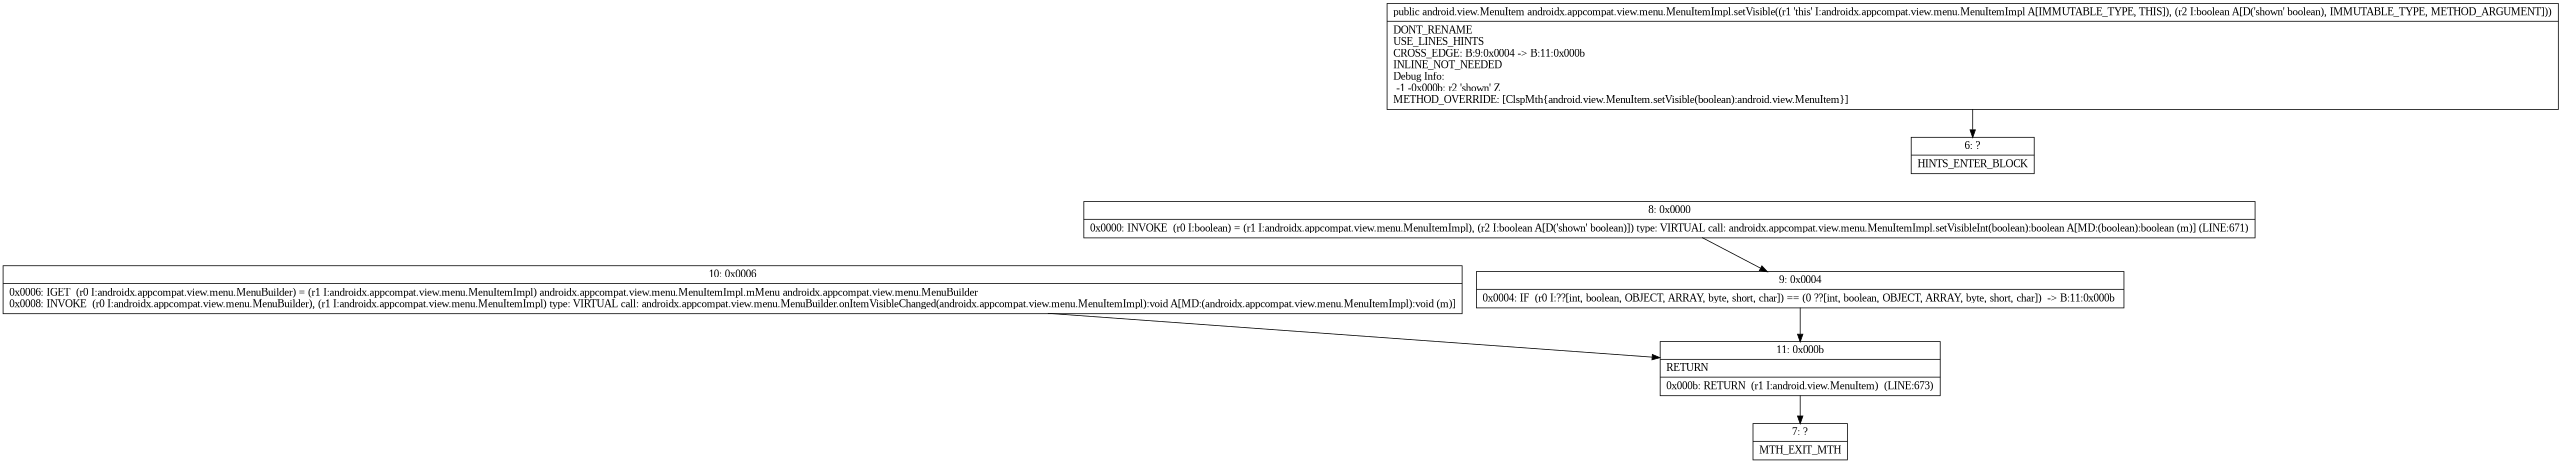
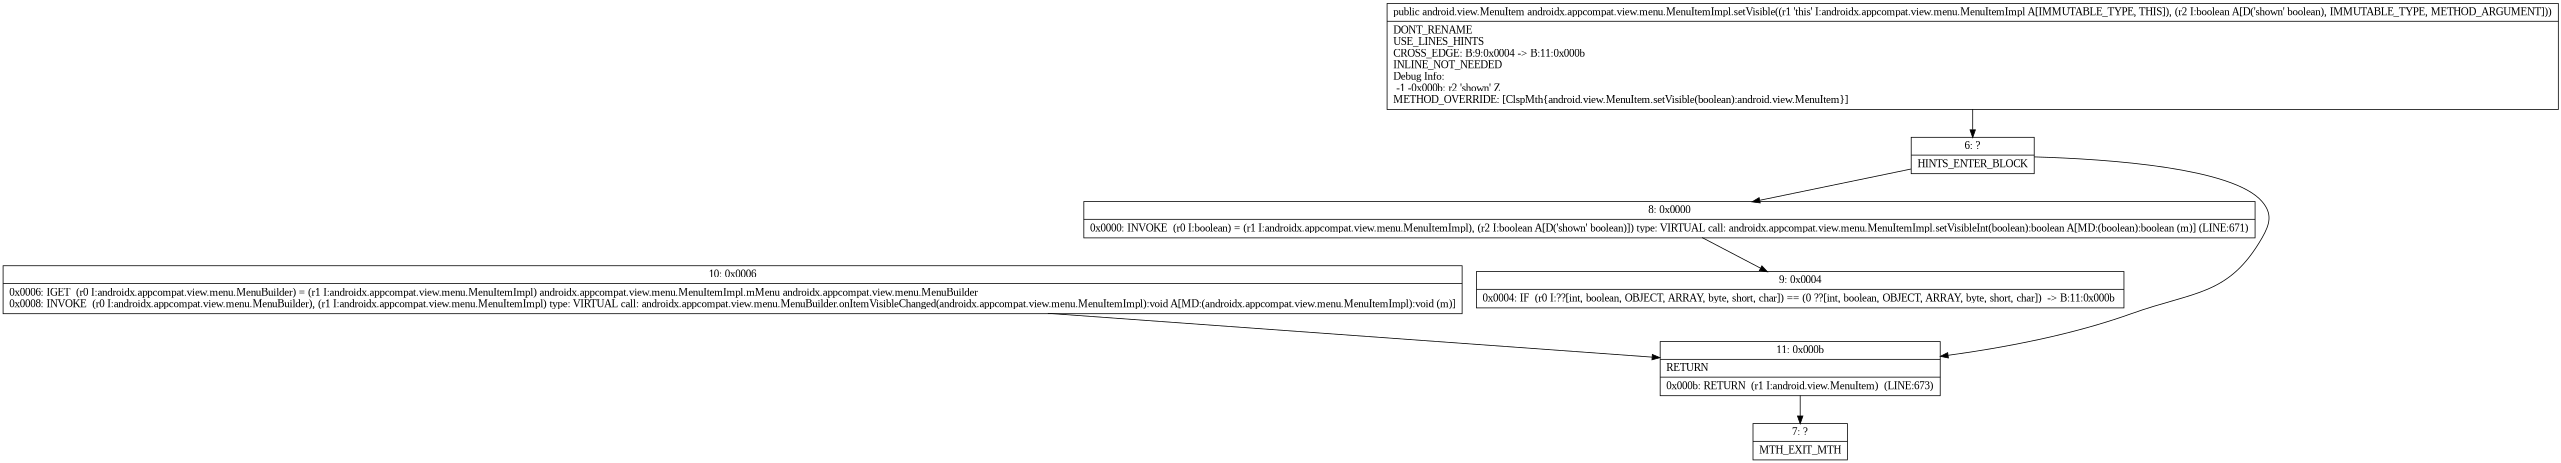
edge "6: ?" -> "8: 0x0000": added
edge "9: 0x0004" -> "11: 0x000b": now "6: ?" -> "11: 0x000b"
